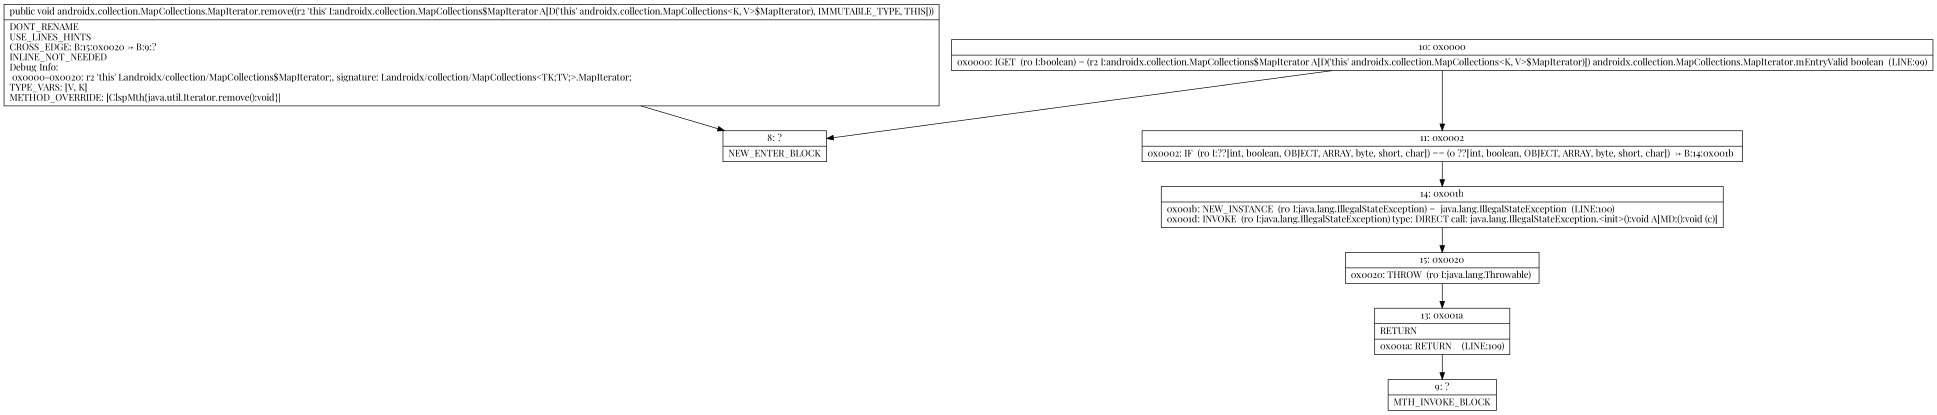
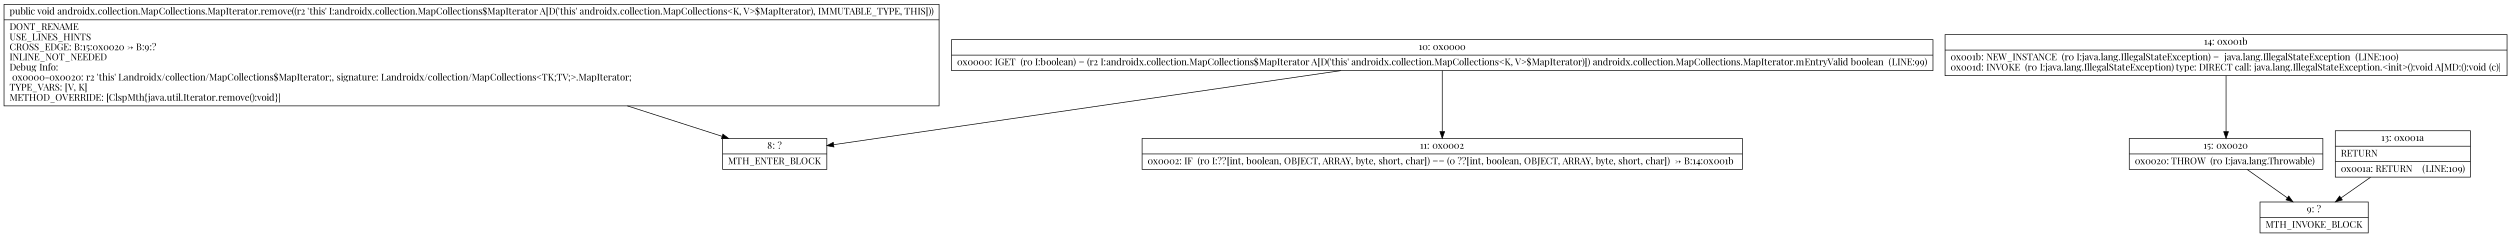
node "8: ?": text "NEW_ENTER_BLOCK" -> "MTH_ENTER_BLOCK"
edge "11: 0x0002" -> "14: 0x001b": removed
edge "15: 0x0020" -> "13: 0x001a": now "15: 0x0020" -> "9: ?"
